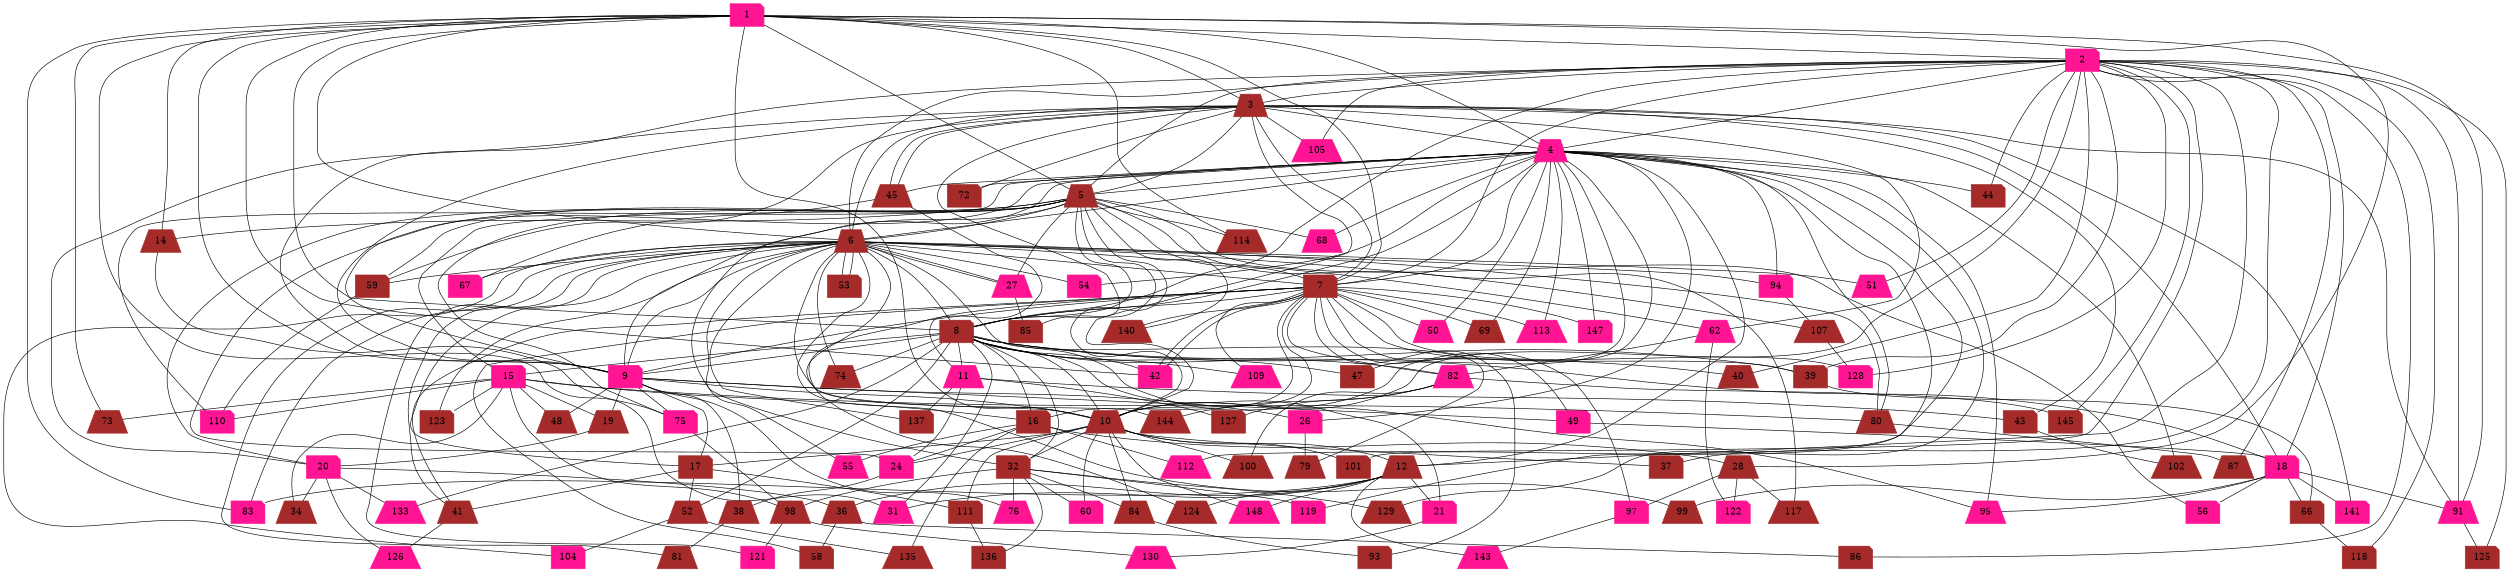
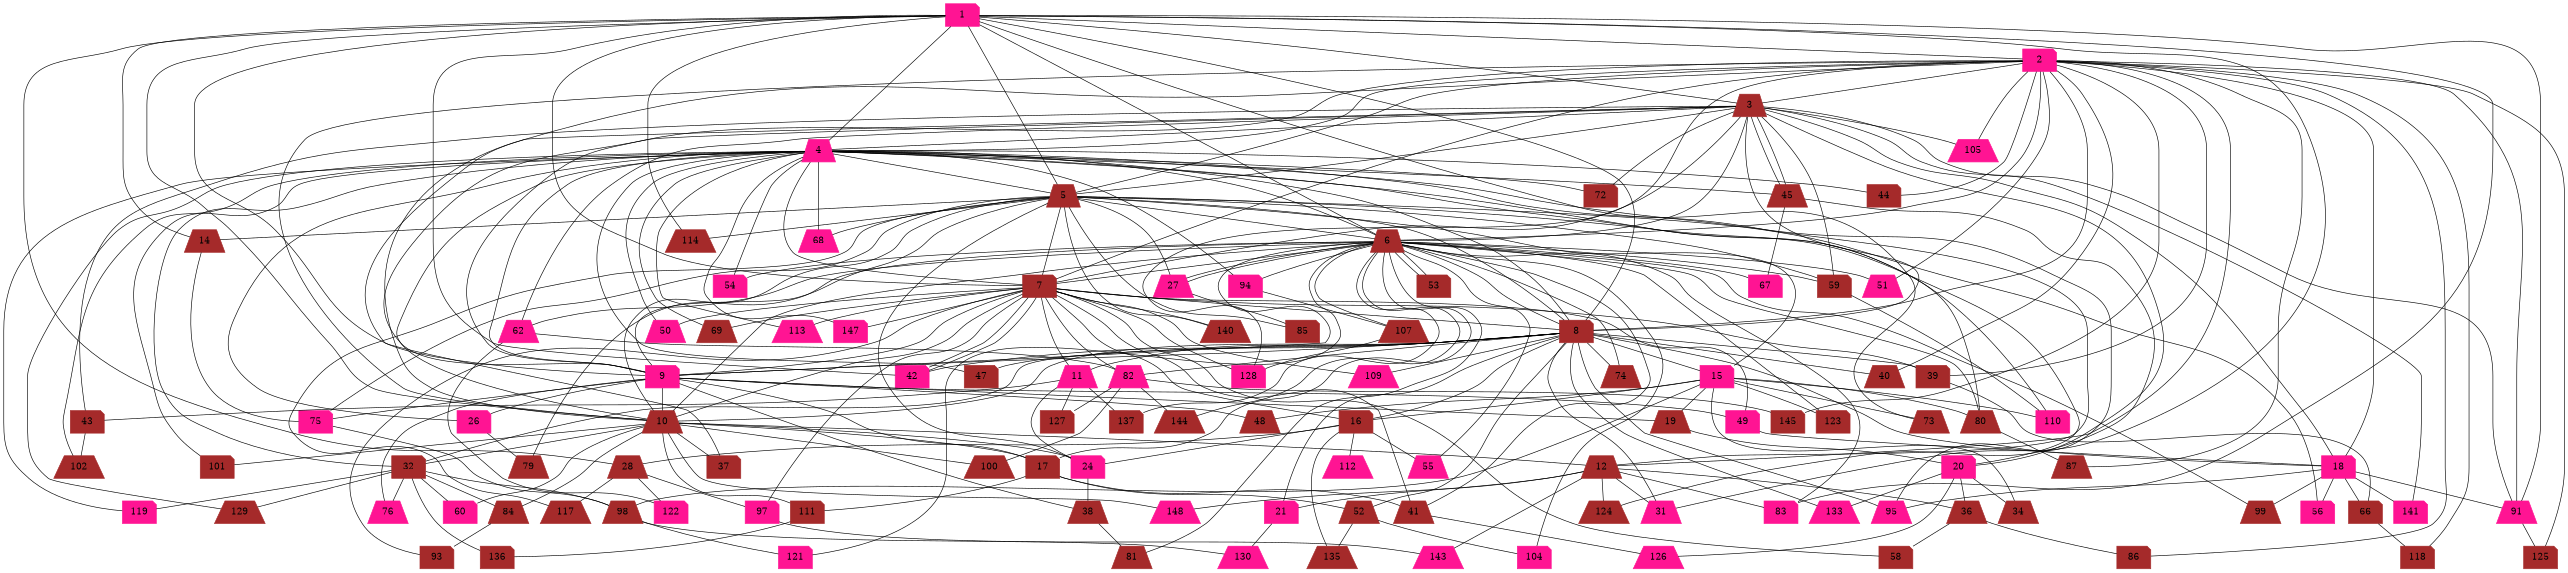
edge "2" -- "112": removed
